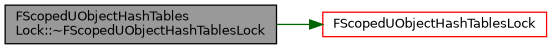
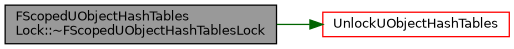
node "FScopedUObjectHashTablesLock": label "FScopedUObjectHashTablesLock" -> "UnlockUObjectHashTables"
